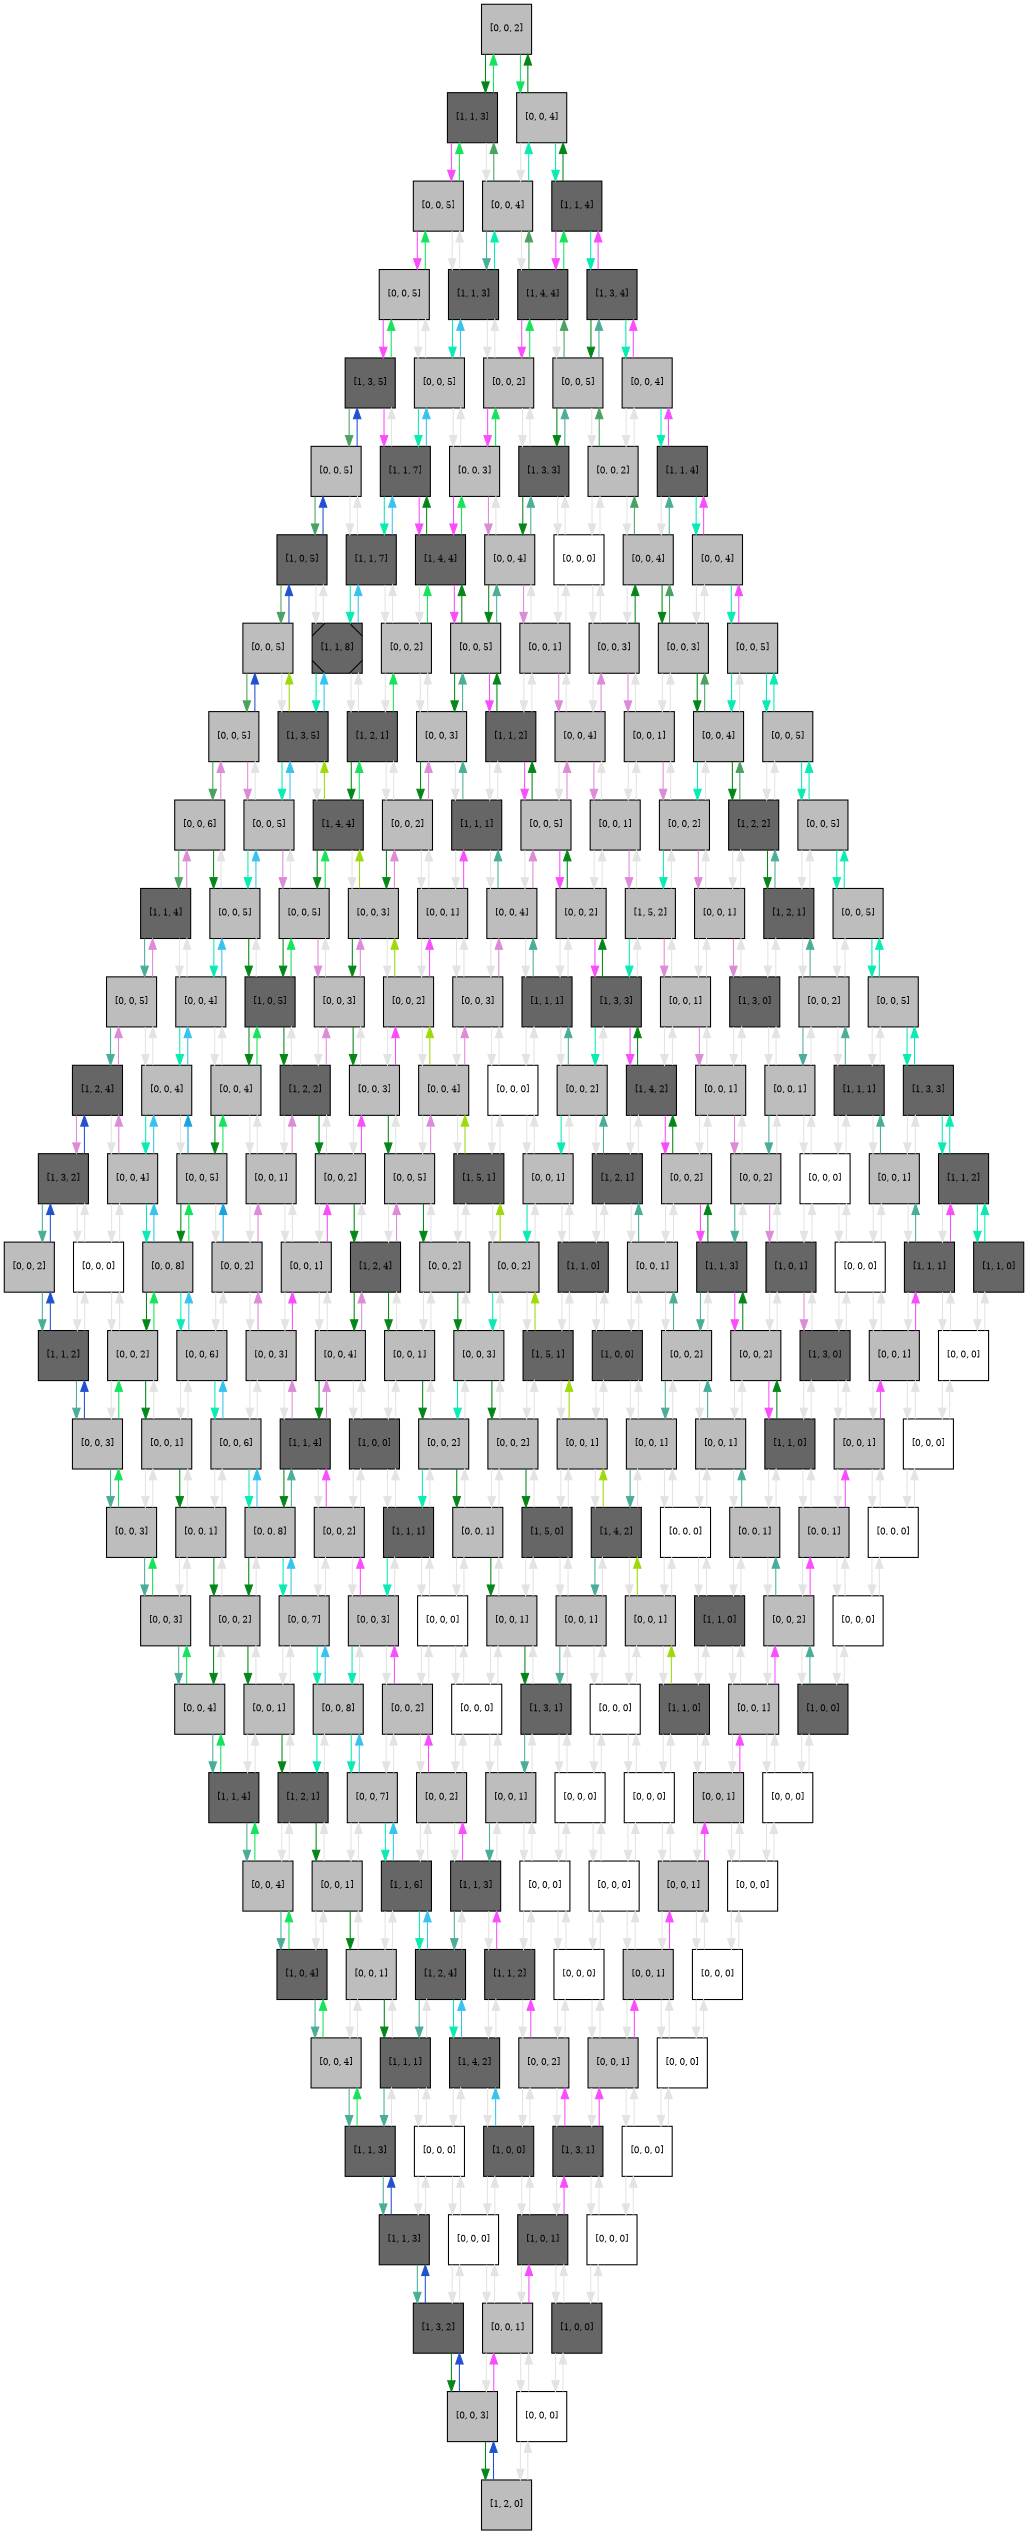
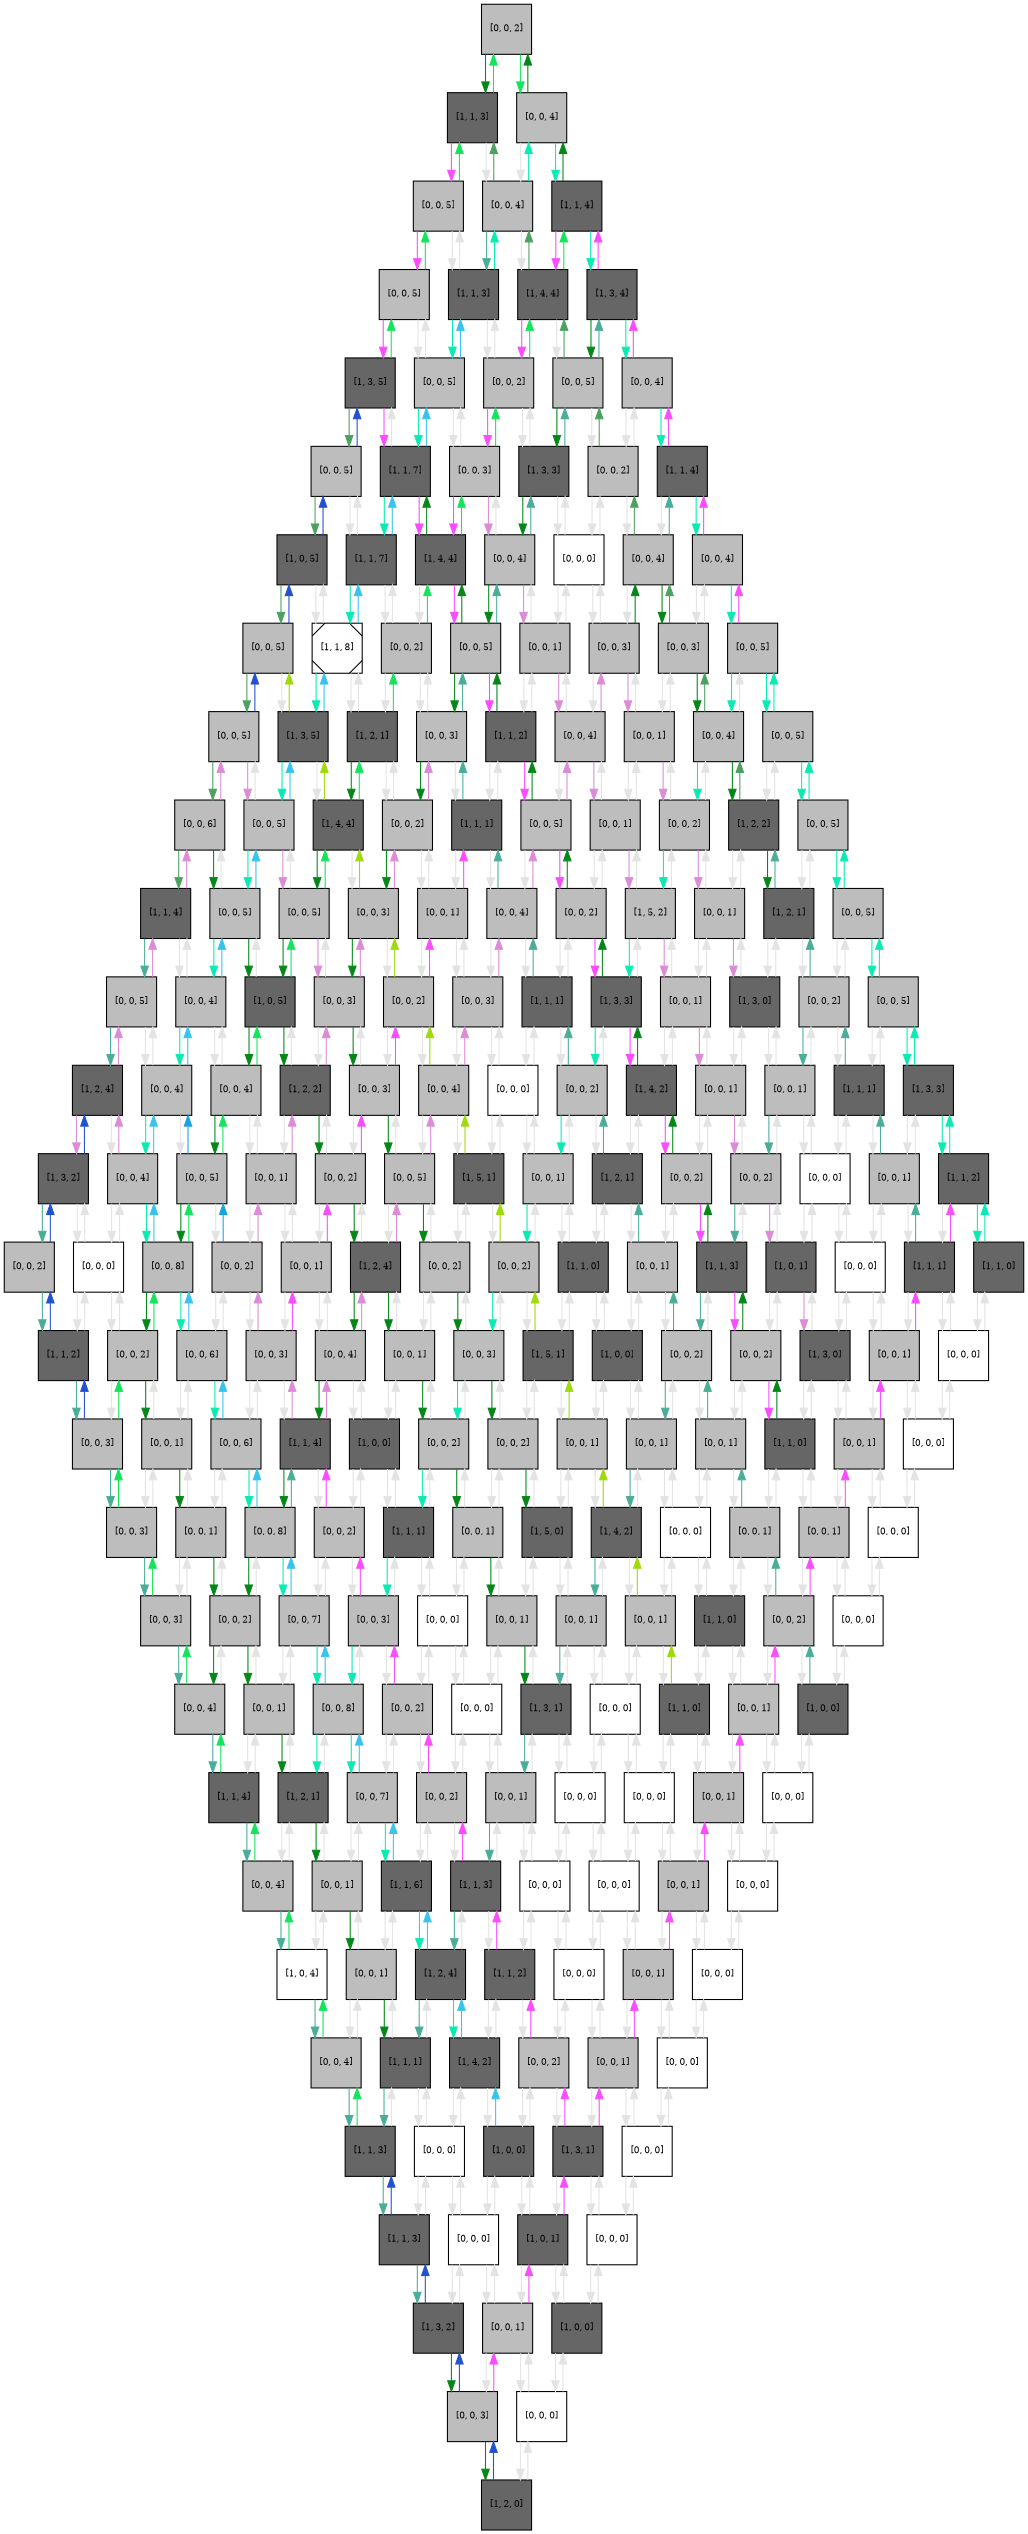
node "[1, 1, 8]": fillcolor #666666 -> #ffffff
node "[1, 0, 4]": fillcolor #666666 -> #ffffff
node "[1, 2, 0]": fillcolor #bdbdbd -> #666666
